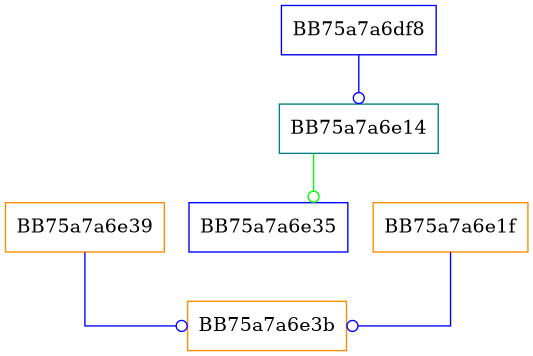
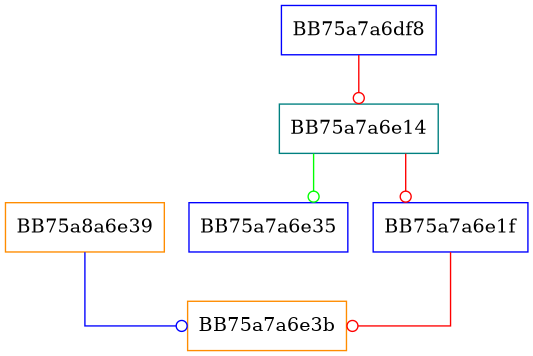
edge "BB75a7a6df8" -> "BB75a7a6e14": color blue -> red
edge "BB75a7a6e14" -> "BB75a7a6e1f": added
node "BB75a7a6e39": label "BB75a7a6e39" -> "BB75a8a6e39"
node "BB75a7a6e1f": color darkorange -> blue
edge "BB75a7a6e1f" -> "BB75a7a6e3b": color blue -> red
